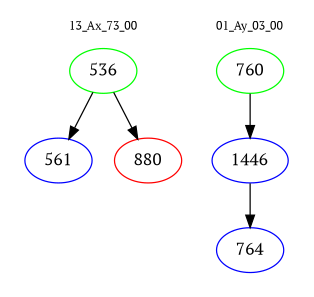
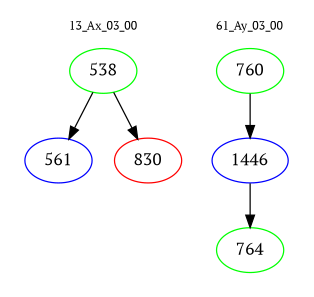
cluster "13_Ax_73_00": label "13_Ax_73_00" -> "13_Ax_03_00"
cluster "01_Ay_03_00": label "01_Ay_03_00" -> "61_Ay_03_00"
node "536": label "536" -> "538"
node "880": label "880" -> "830"
node "764": color blue -> green
